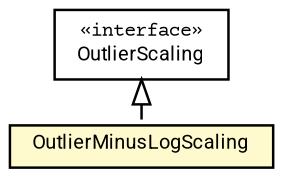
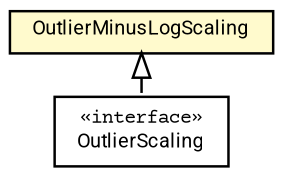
edge "OutlierMinusLogScaling" -> "OutlierScaling": reversed
